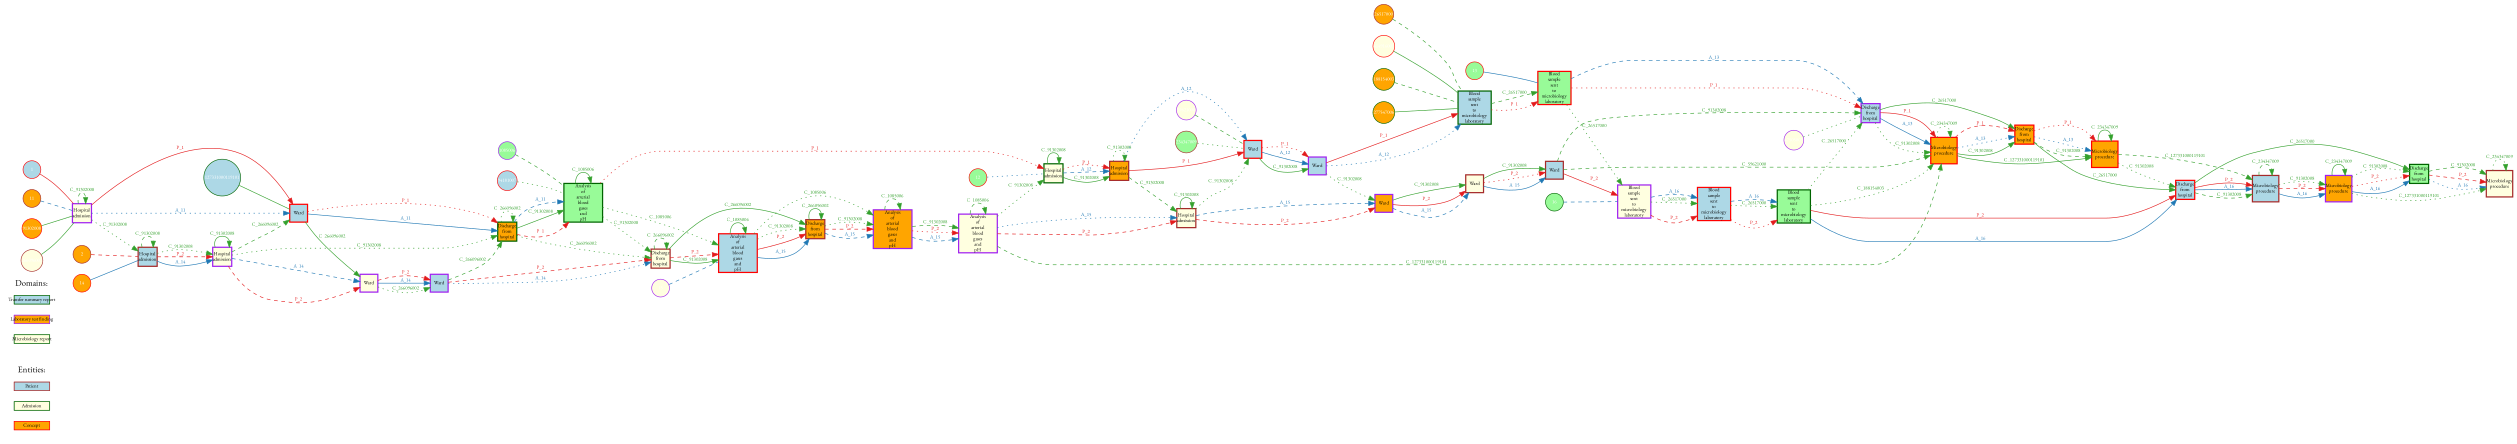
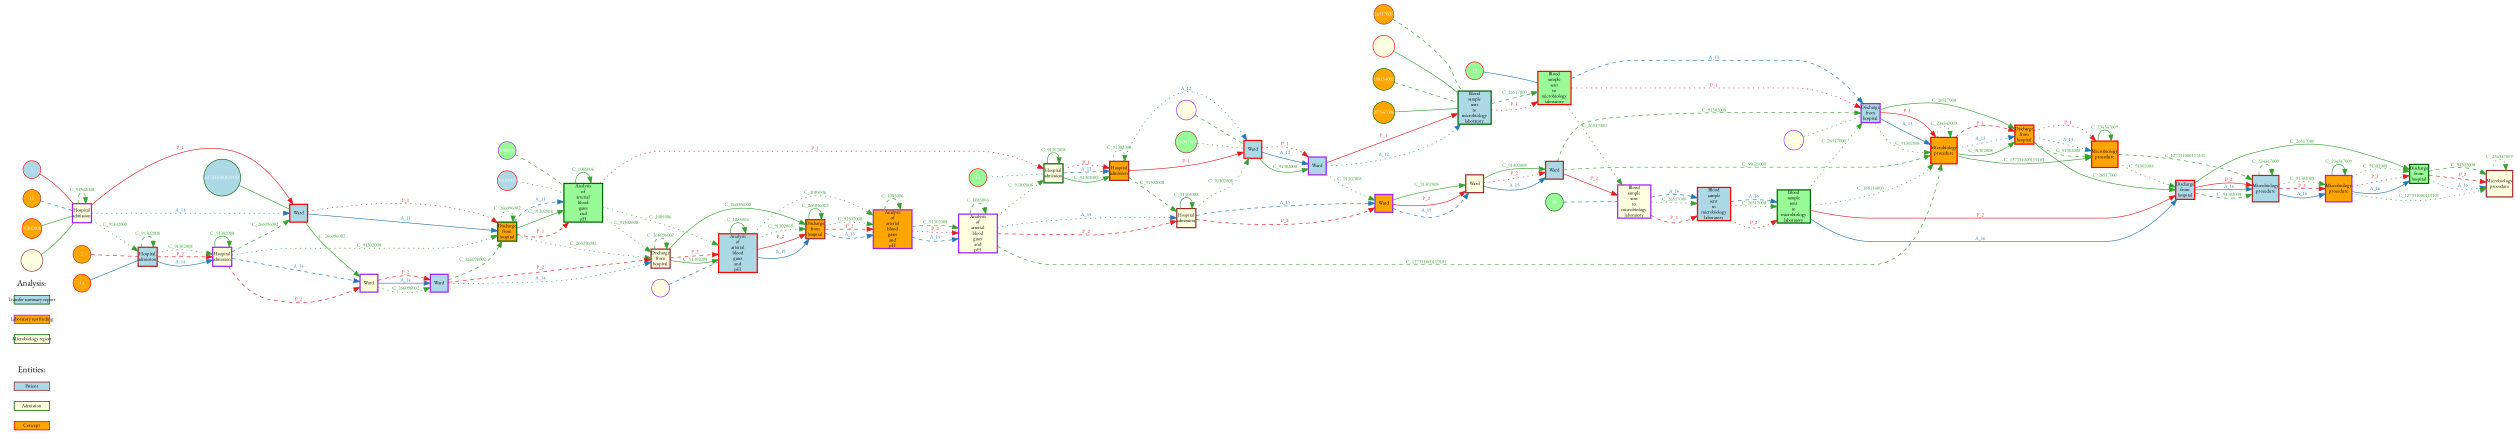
cluster "Domains:": label "Domains:" -> "Analysis:"
